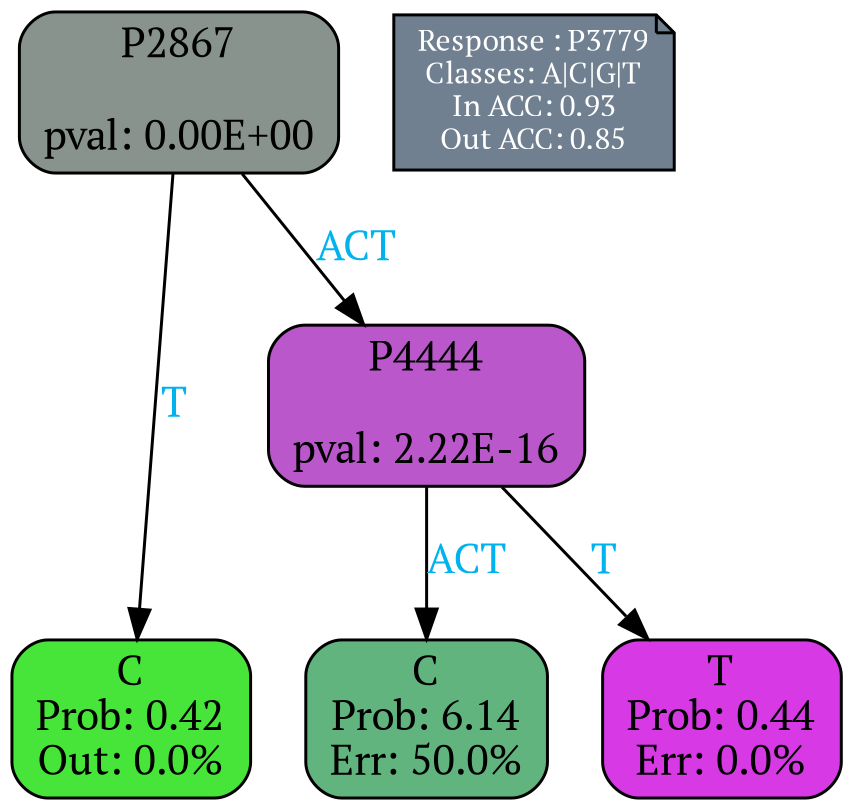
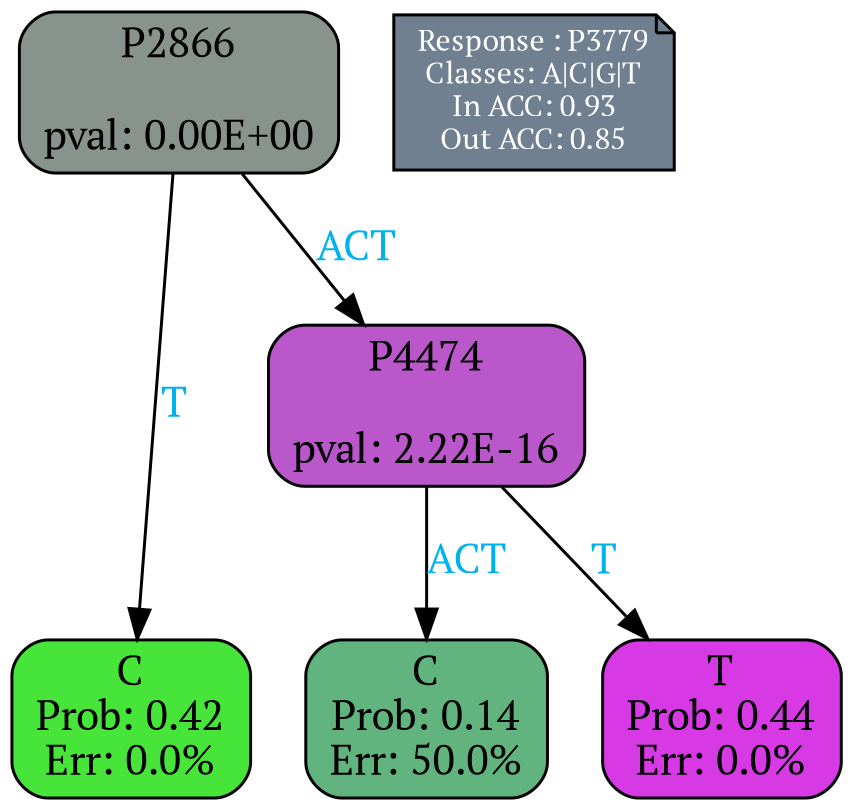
node "P2867 pval: 0.00E+00": label "P2867 pval: 0.00E+00" -> "P2866 pval: 0.00E+00"
node "P4444 pval: 2.22E-16": label "P4444 pval: 2.22E-16" -> "P4474 pval: 2.22E-16"
node "C Prob: 0.42 Out: 0.0%": label "C Prob: 0.42 Out: 0.0%" -> "C Prob: 0.42 Err: 0.0%"
node "C Prob: 6.14 Err: 50.0%": label "C Prob: 6.14 Err: 50.0%" -> "C Prob: 0.14 Err: 50.0%"
